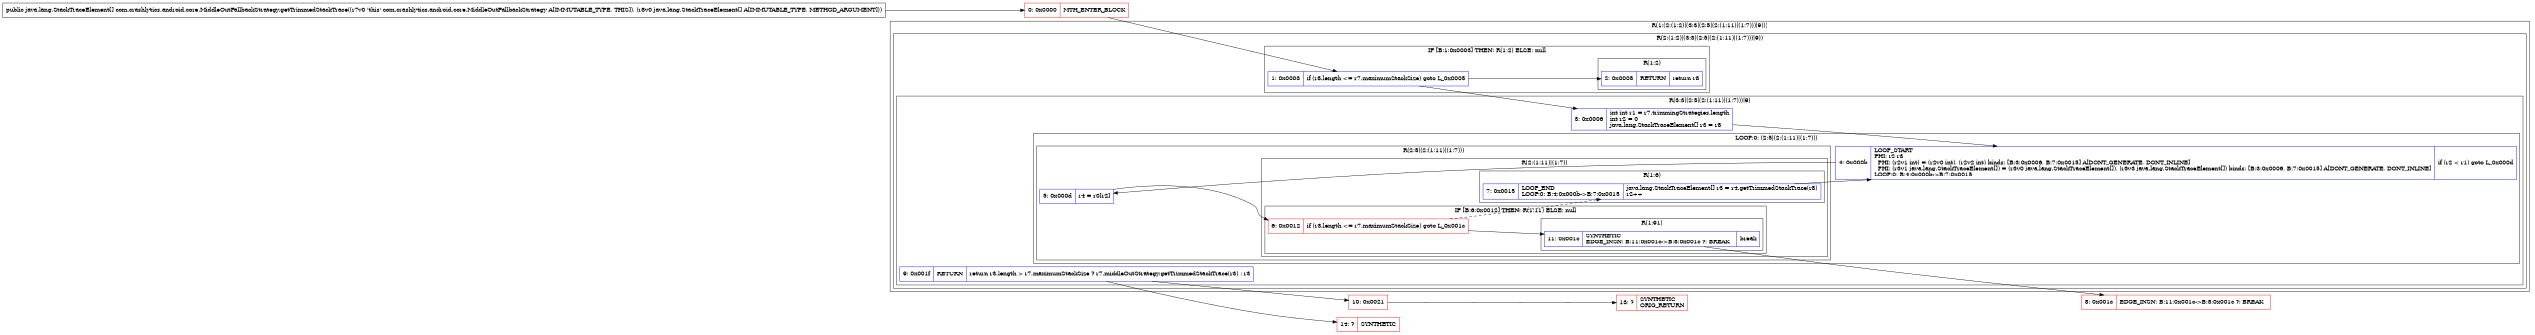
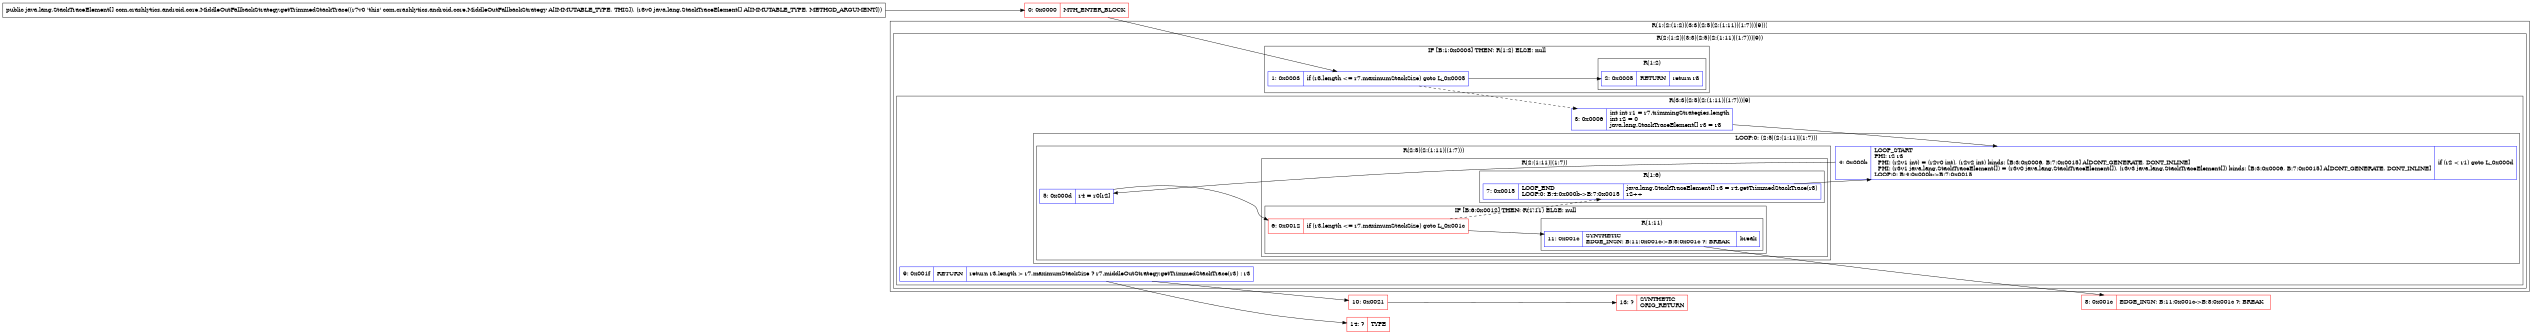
edge "1: 0x0003" -> "3: 0x0006": style solid -> dashed
cluster "R(1:91)": label "R(1:91)" -> "R(1:11)"
node "14: ?": text "SYNTHETIC" -> "TYPE"
